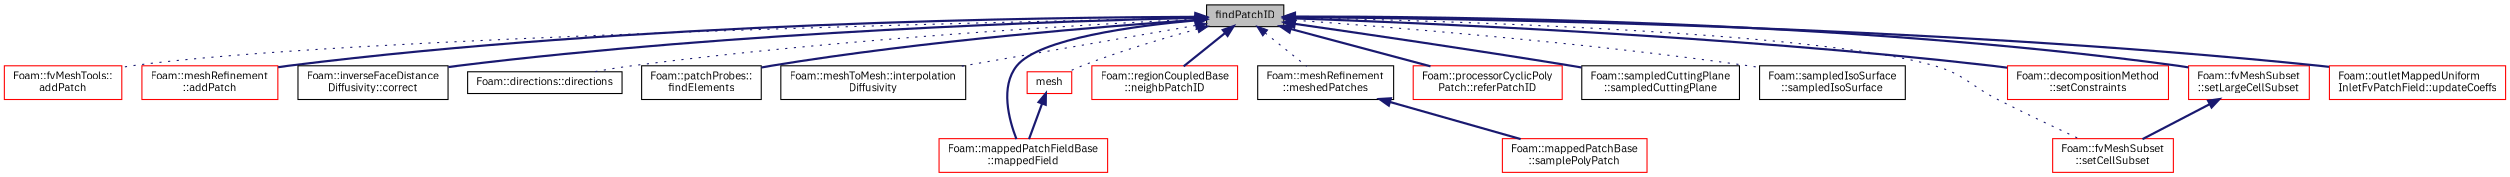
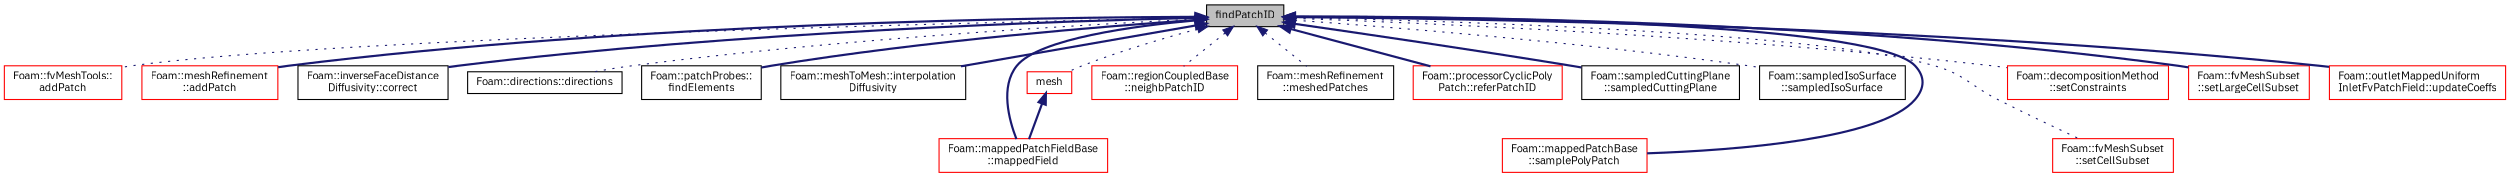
edge "Foam::decompositionMethod ::setConstraints" -> "findPatchID": style bold -> dotted
edge "Foam::meshToMesh::interpolation Diffusivity" -> "findPatchID": style dotted -> bold
edge "Foam::regionCoupledBase ::neighbPatchID" -> "findPatchID": style bold -> dotted
edge "Foam::mappedPatchBase ::samplePolyPatch" -> "Foam::meshRefinement ::meshedPatches": now "Foam::mappedPatchBase ::samplePolyPatch" -> "findPatchID"
edge "Foam::fvMeshSubset ::setCellSubset" -> "Foam::fvMeshSubset ::setLargeCellSubset": removed
